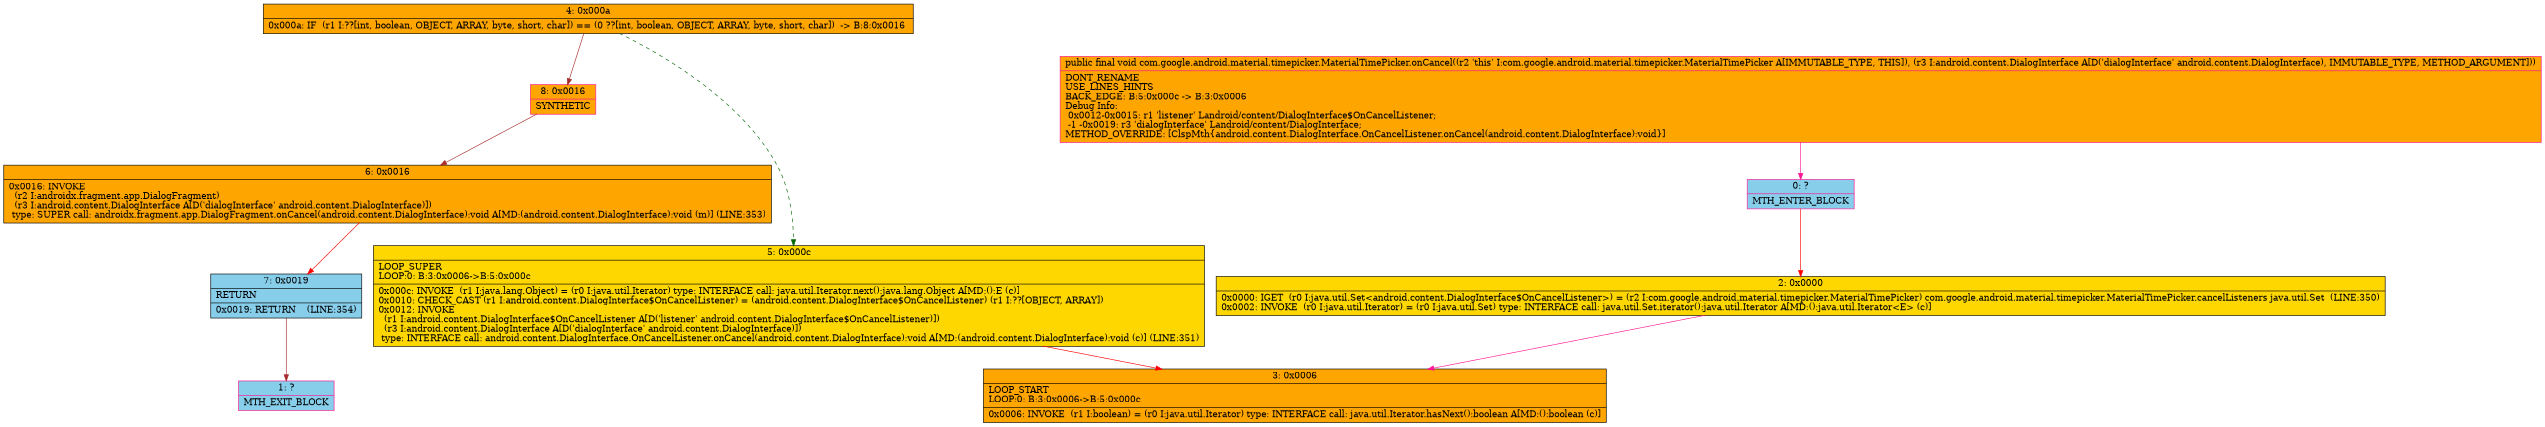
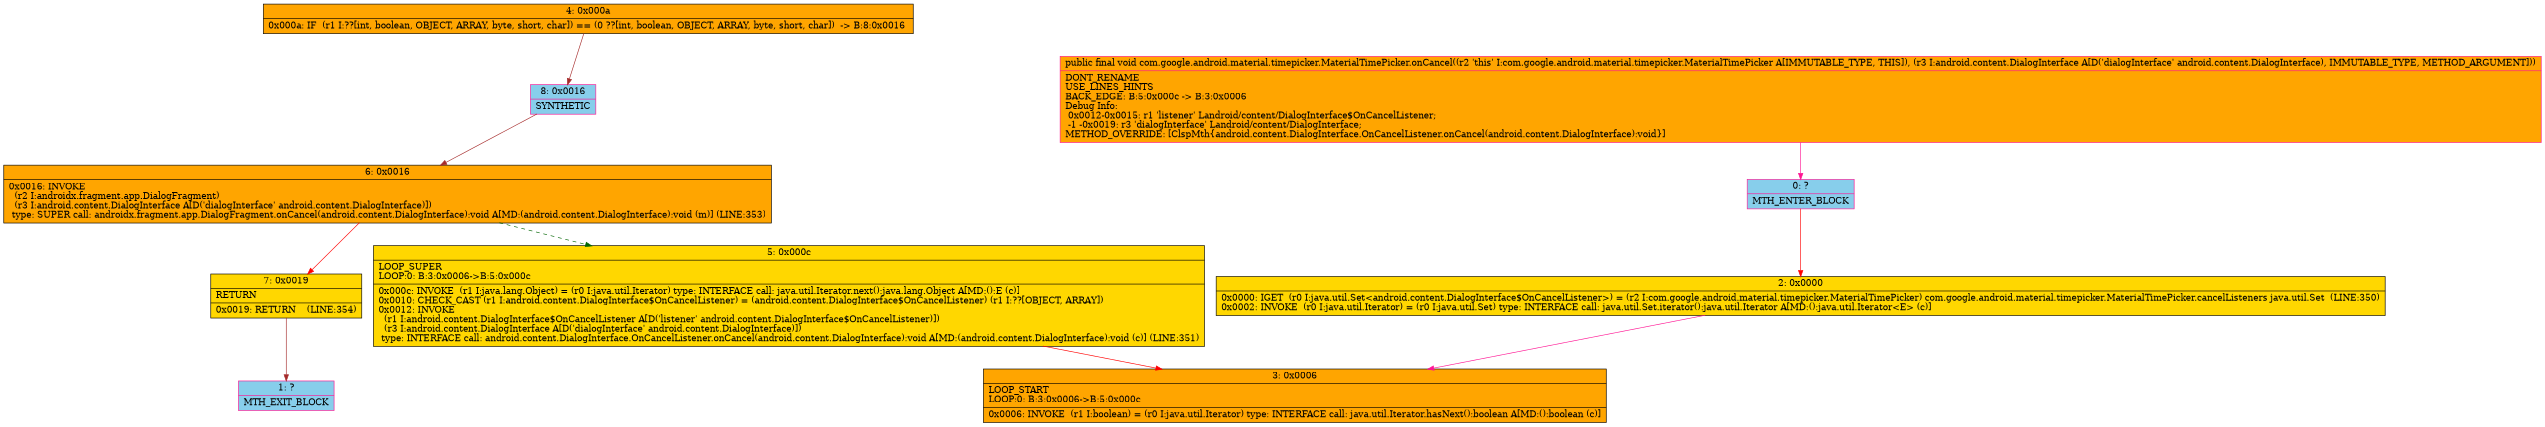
node "8: 0x0016": fillcolor orange -> skyblue
edge "4: 0x000a" -> "5: 0x000c": now "6: 0x0016" -> "5: 0x000c"
node "7: 0x0019": fillcolor skyblue -> gold
